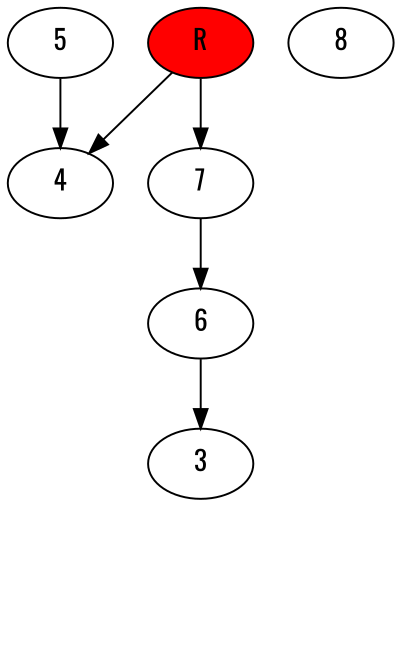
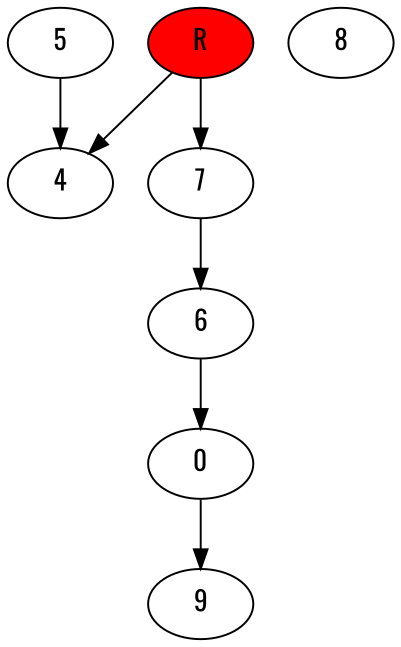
node "3": label "3" -> "0"
node "9": added
